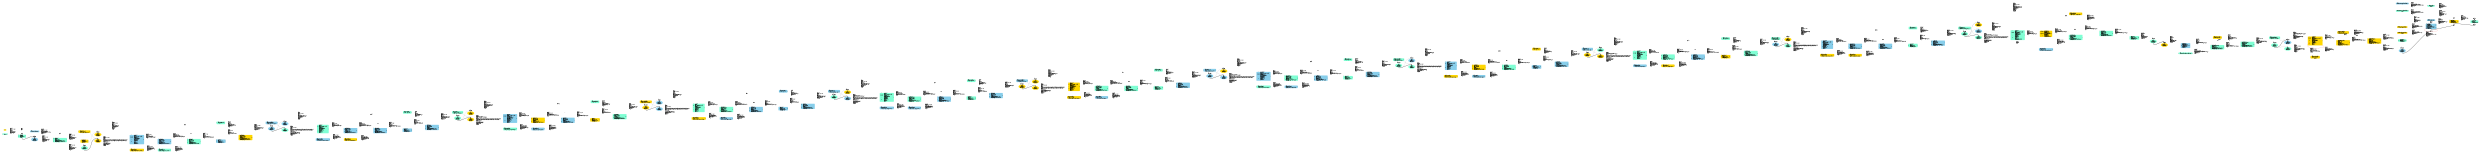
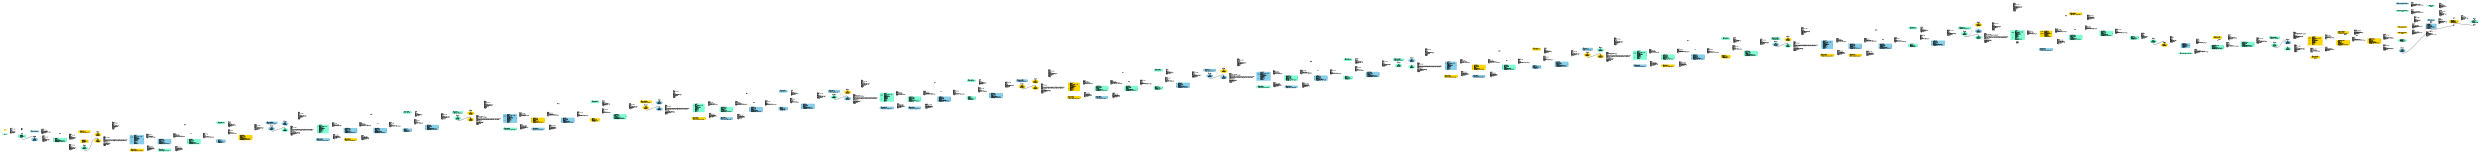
edge "Dma out epoch=9. sw=16-> mem=128 axi port=0 STREAM_ENG_V2 2" -> "Dma in epoch=10. mem=8-> sw=8 axi port=0 STREAM_ENG_V2 2": removed
